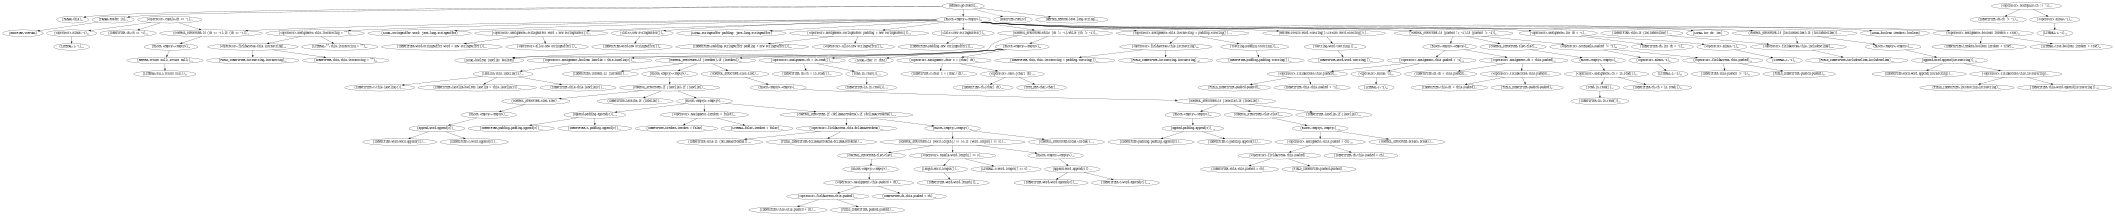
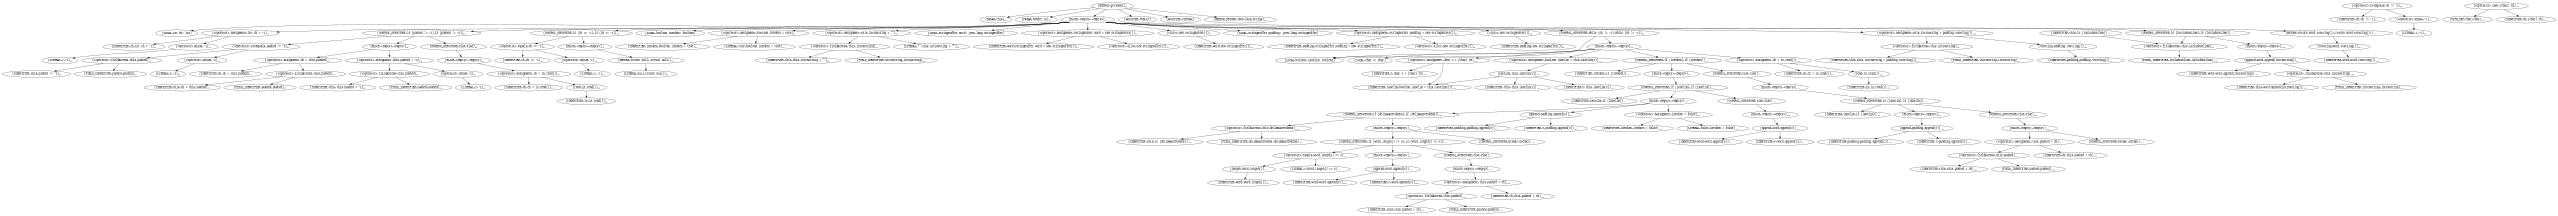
edge "(PARAM,Reader in)" -> "(MODIFIER,VIRTUAL)": now "(METHOD,getToken)" -> "(MODIFIER,VIRTUAL)"
edge "(<operator>.equals,ch == -1)" -> "(CONTROL_STRUCTURE,if (ch == -1),if (ch == -1))": reversed
edge "(<operator>.assignment,char c = (char) ch)" -> "(<operator>.cast,(char) ch)": now "(<operator>.assignment,char c = (char) ch)" -> "(IDENTIFIER,isDelim,boolean isDelim = this.isDelim(c))"
